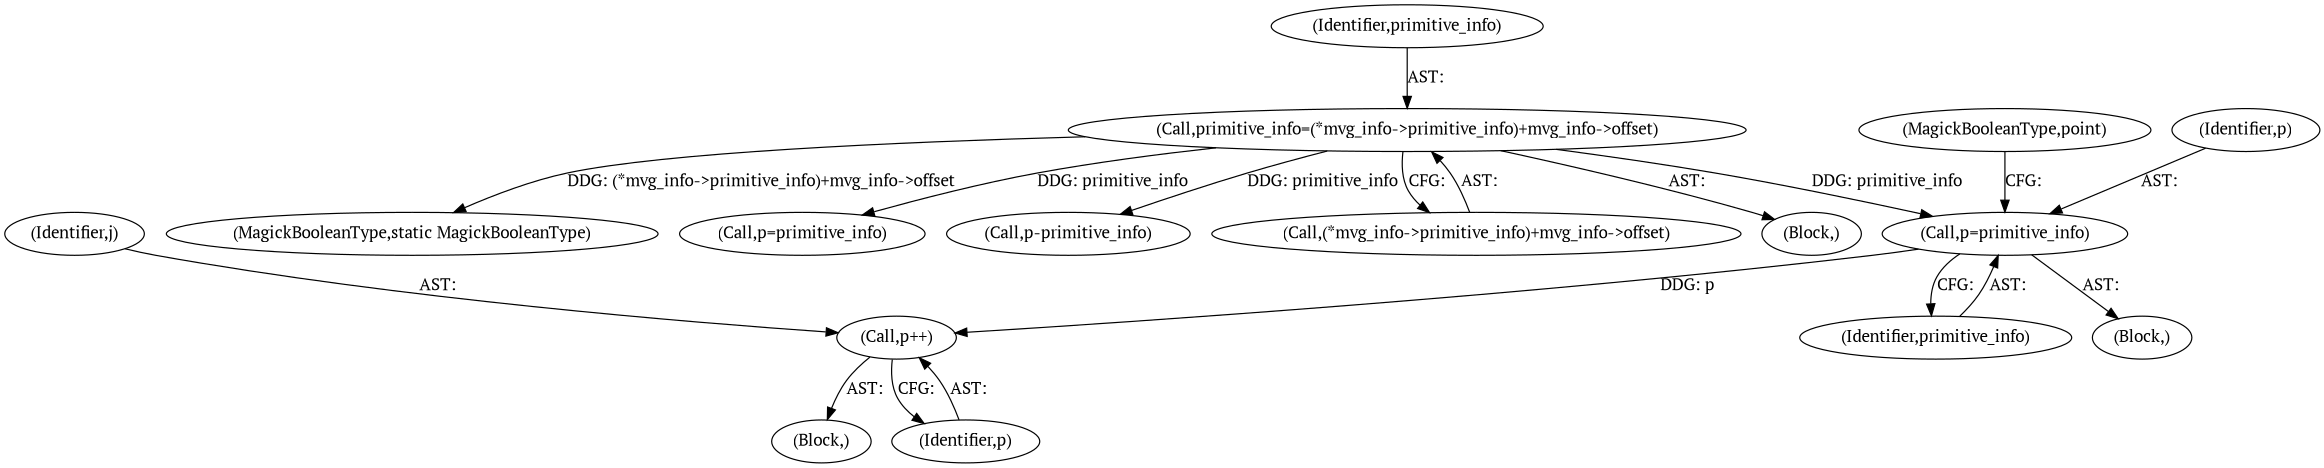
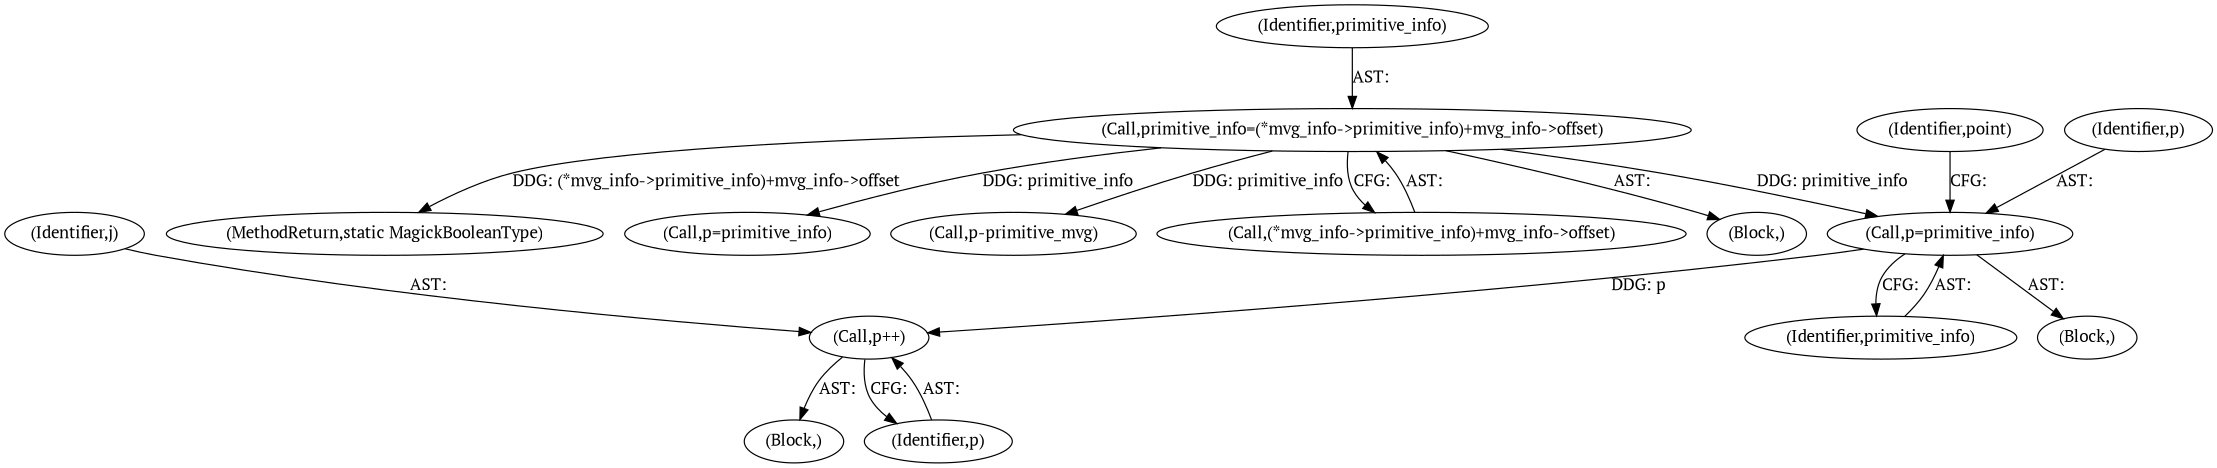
node "(MagickBooleanType,point)": label "(MagickBooleanType,point)" -> "(Identifier,point)"
node "(MagickBooleanType,static MagickBooleanType)": label "(MagickBooleanType,static MagickBooleanType)" -> "(MethodReturn,static MagickBooleanType)"
node "(Call,p-primitive_info)": label "(Call,p-primitive_info)" -> "(Call,p-primitive_mvg)"
